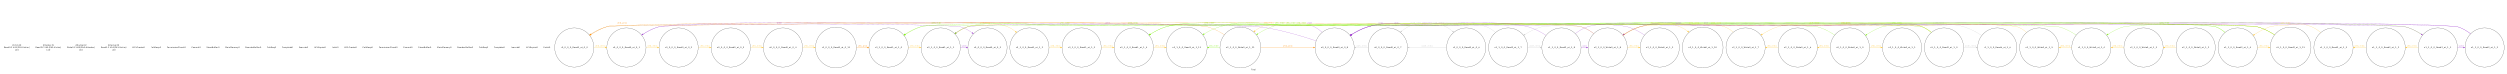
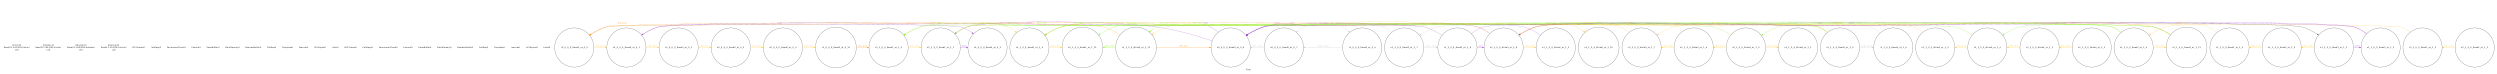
edge "n3_1_0_0_Read1_at_1_1" -> "n3_1_0_0_Read1_at_1_2": now "n3_1_0_0_Read1_at_1_1" -> "n3_1_0_0_Read1_at_1_4"
